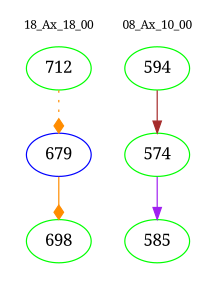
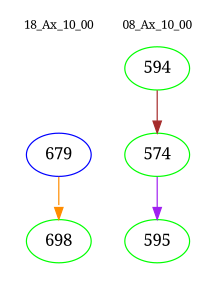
cluster "18_Ax_18_00": label "18_Ax_18_00" -> "18_Ax_10_00"
node "712": removed
edge "679" -> "698": arrowhead diamond -> normal
node "585": label "585" -> "595"
